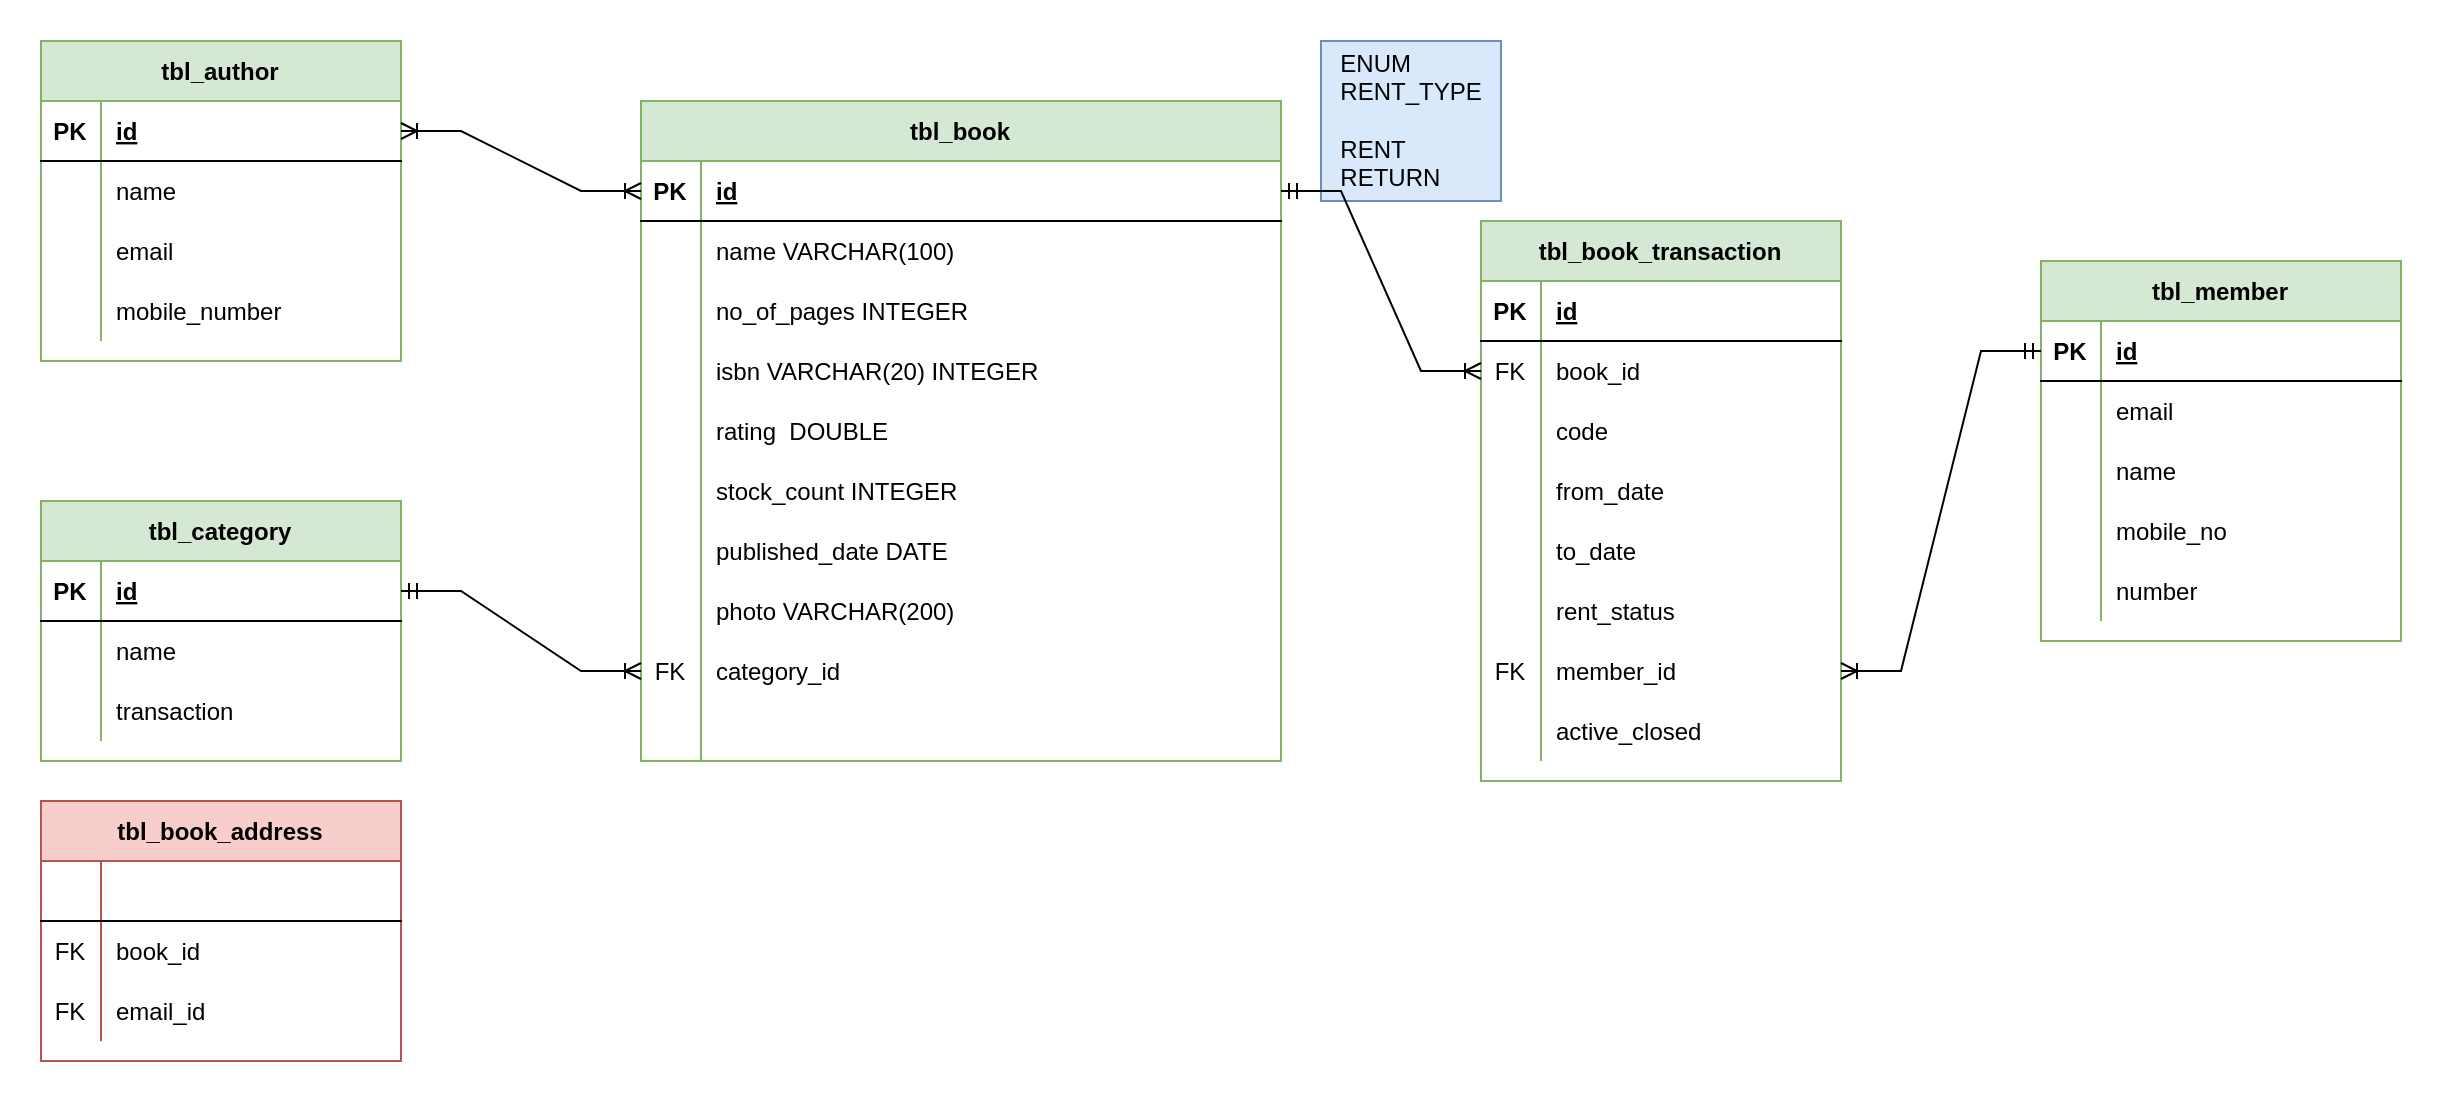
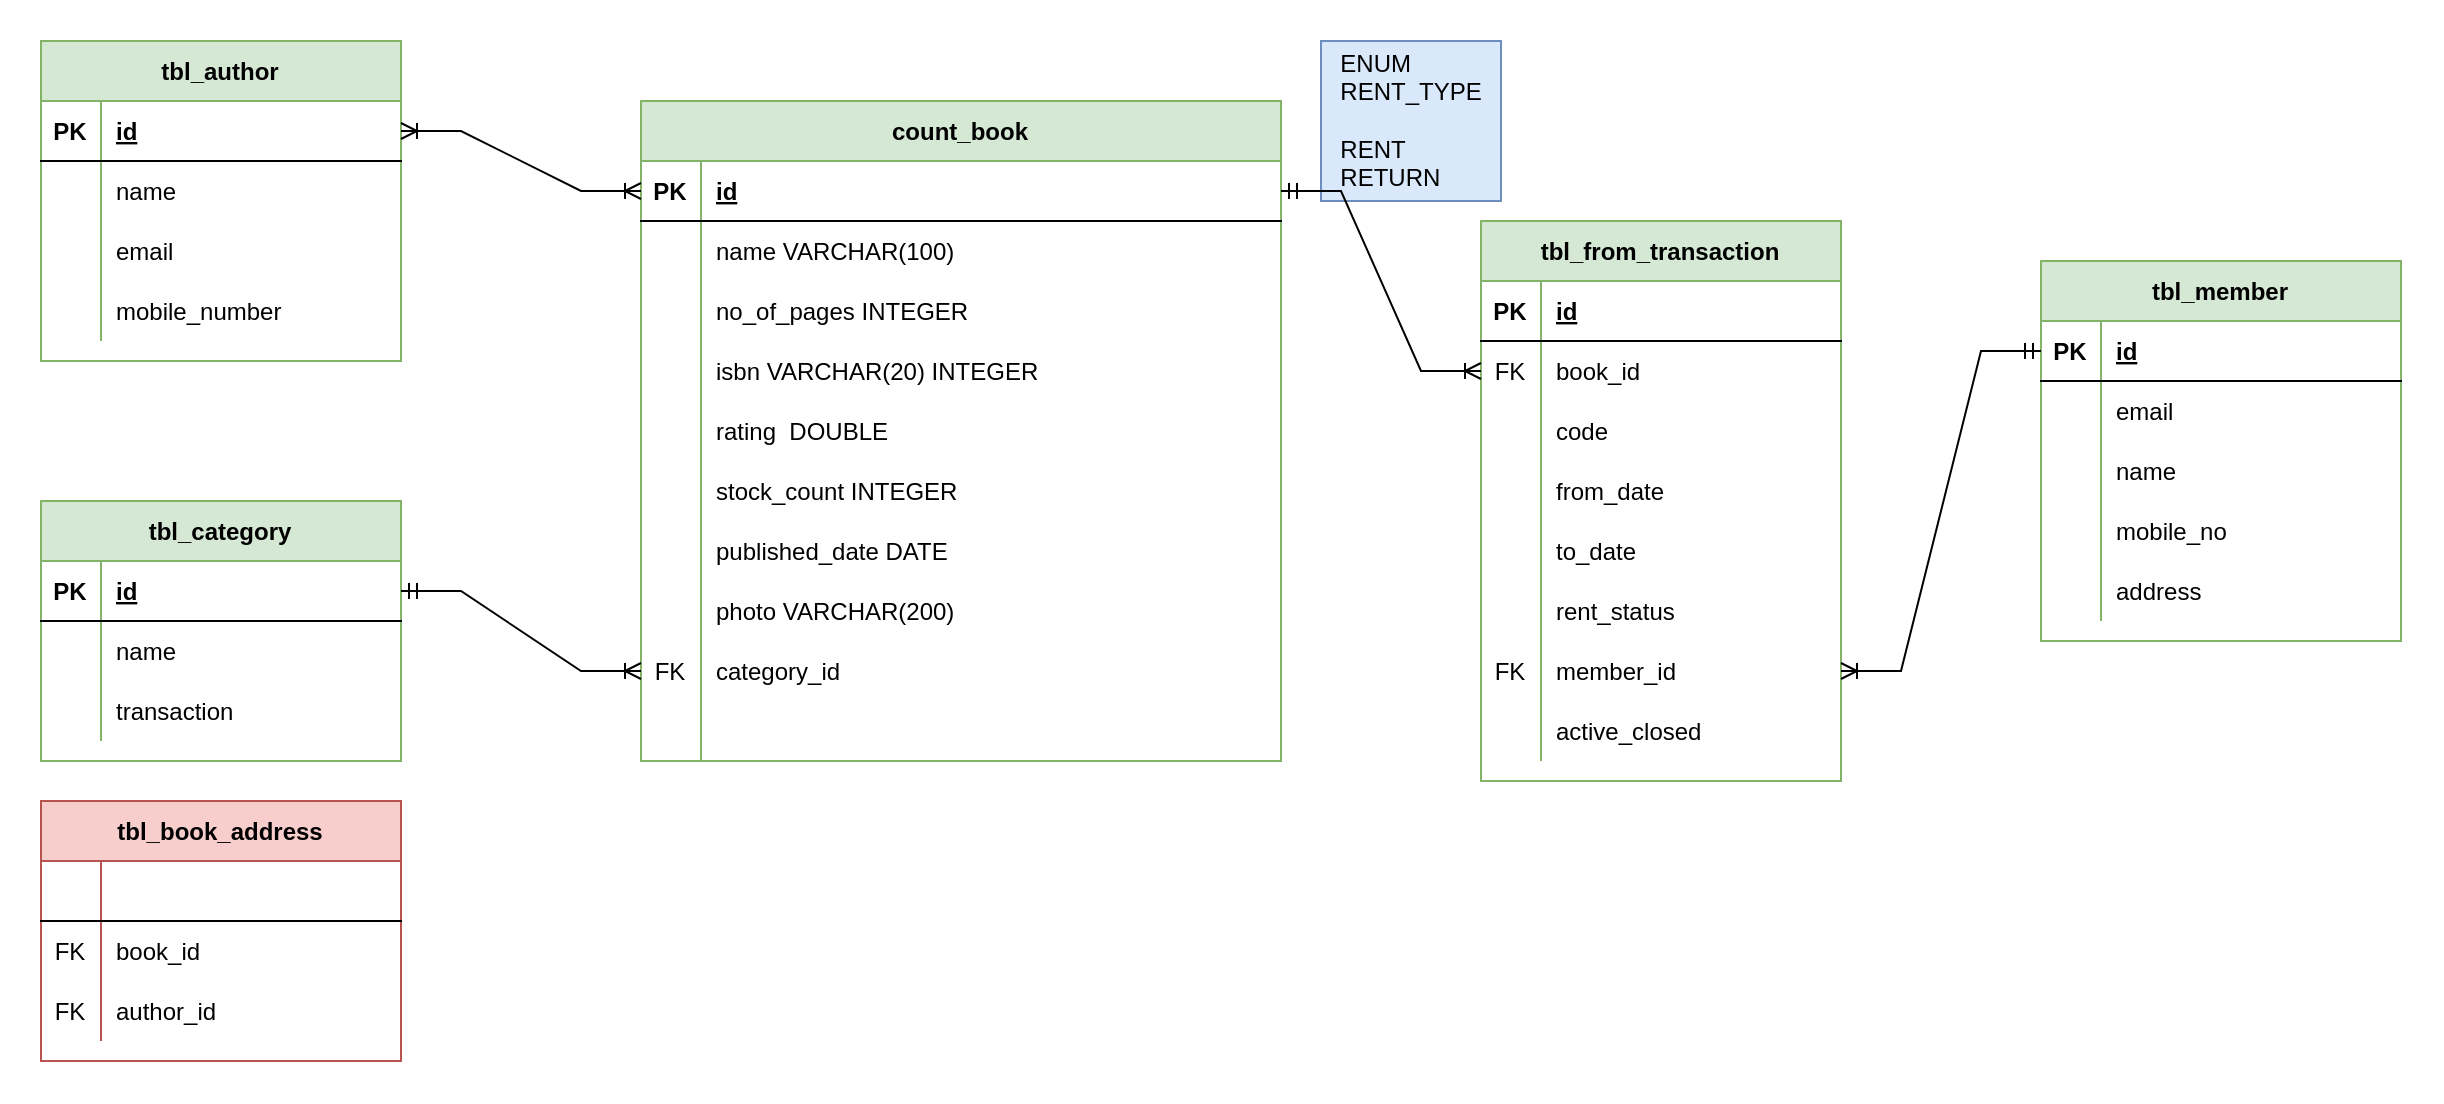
node "tbl_book": label "tbl_book" -> "count_book"
node "tbl_book_transaction": label "tbl_book_transaction" -> "tbl_from_transaction"
node "number": label "number" -> "address"
node "email_id": label "email_id" -> "author_id"
